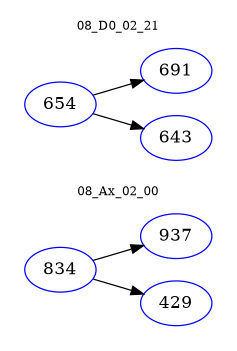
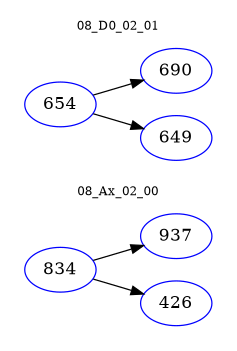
cluster "08_D0_02_21": label "08_D0_02_21" -> "08_D0_02_01"
node "691": label "691" -> "690"
node "643": label "643" -> "649"
node "429": label "429" -> "426"
